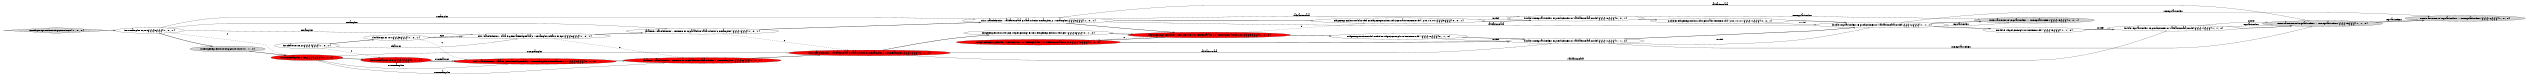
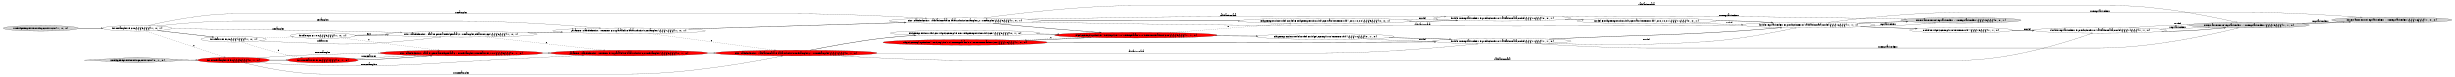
node "runRidgeRegressionUsingConstructor['1', '0', '0']": shape diamond -> ellipse
edge "int nexamples = 200@@@3@@@['1', '0', '1']" -> "runRidgeRegressionUsingConstructor['0', '1', '0']": now "int nexamples = 200@@@3@@@['1', '0', '1']" -> "int nfeatures = 20@@@4@@@['1', '0', '1']"
edge "int nfeatures = 20@@@4@@@['1', '0', '1']" -> "double eps = 10.0@@@5@@@['1', '0', '1']": style bold -> dashed
node "runRidgeRegressionUsingConstructor['0', '1', '0']": shape ellipse -> diamond
